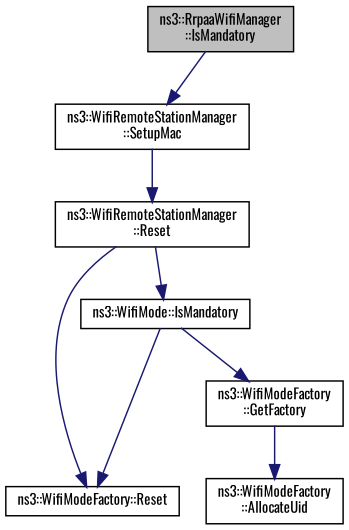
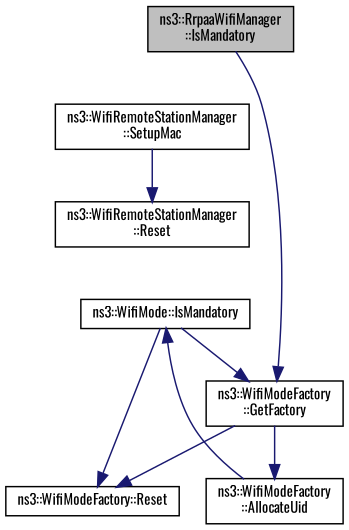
edge "ns3::RrpaaWifiManager ::IsMandatory" -> "ns3::WifiRemoteStationManager ::SetupMac": now "ns3::RrpaaWifiManager ::IsMandatory" -> "ns3::WifiModeFactory ::GetFactory"
edge "ns3::WifiRemoteStationManager ::Reset" -> "ns3::WifiMode::IsMandatory": now "ns3::WifiModeFactory ::AllocateUid" -> "ns3::WifiMode::IsMandatory"
edge "ns3::WifiRemoteStationManager ::Reset" -> "ns3::WifiModeFactory::Reset": now "ns3::WifiModeFactory ::GetFactory" -> "ns3::WifiModeFactory::Reset"
